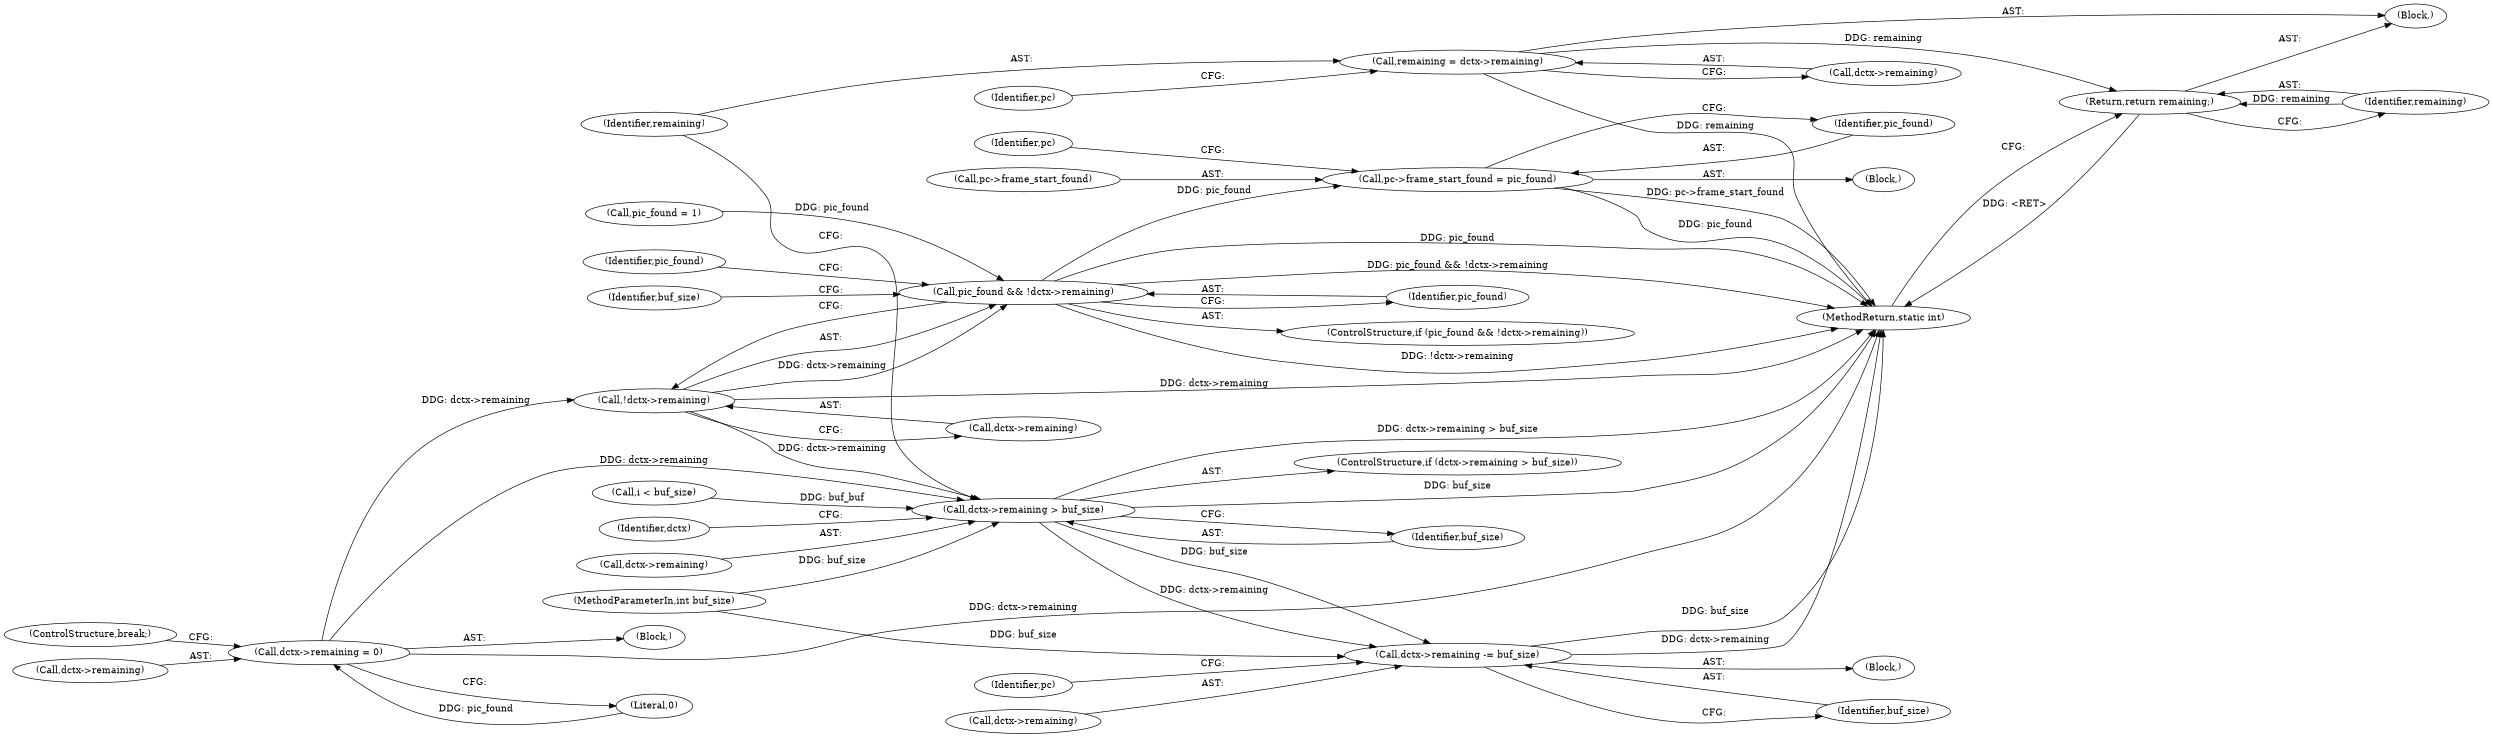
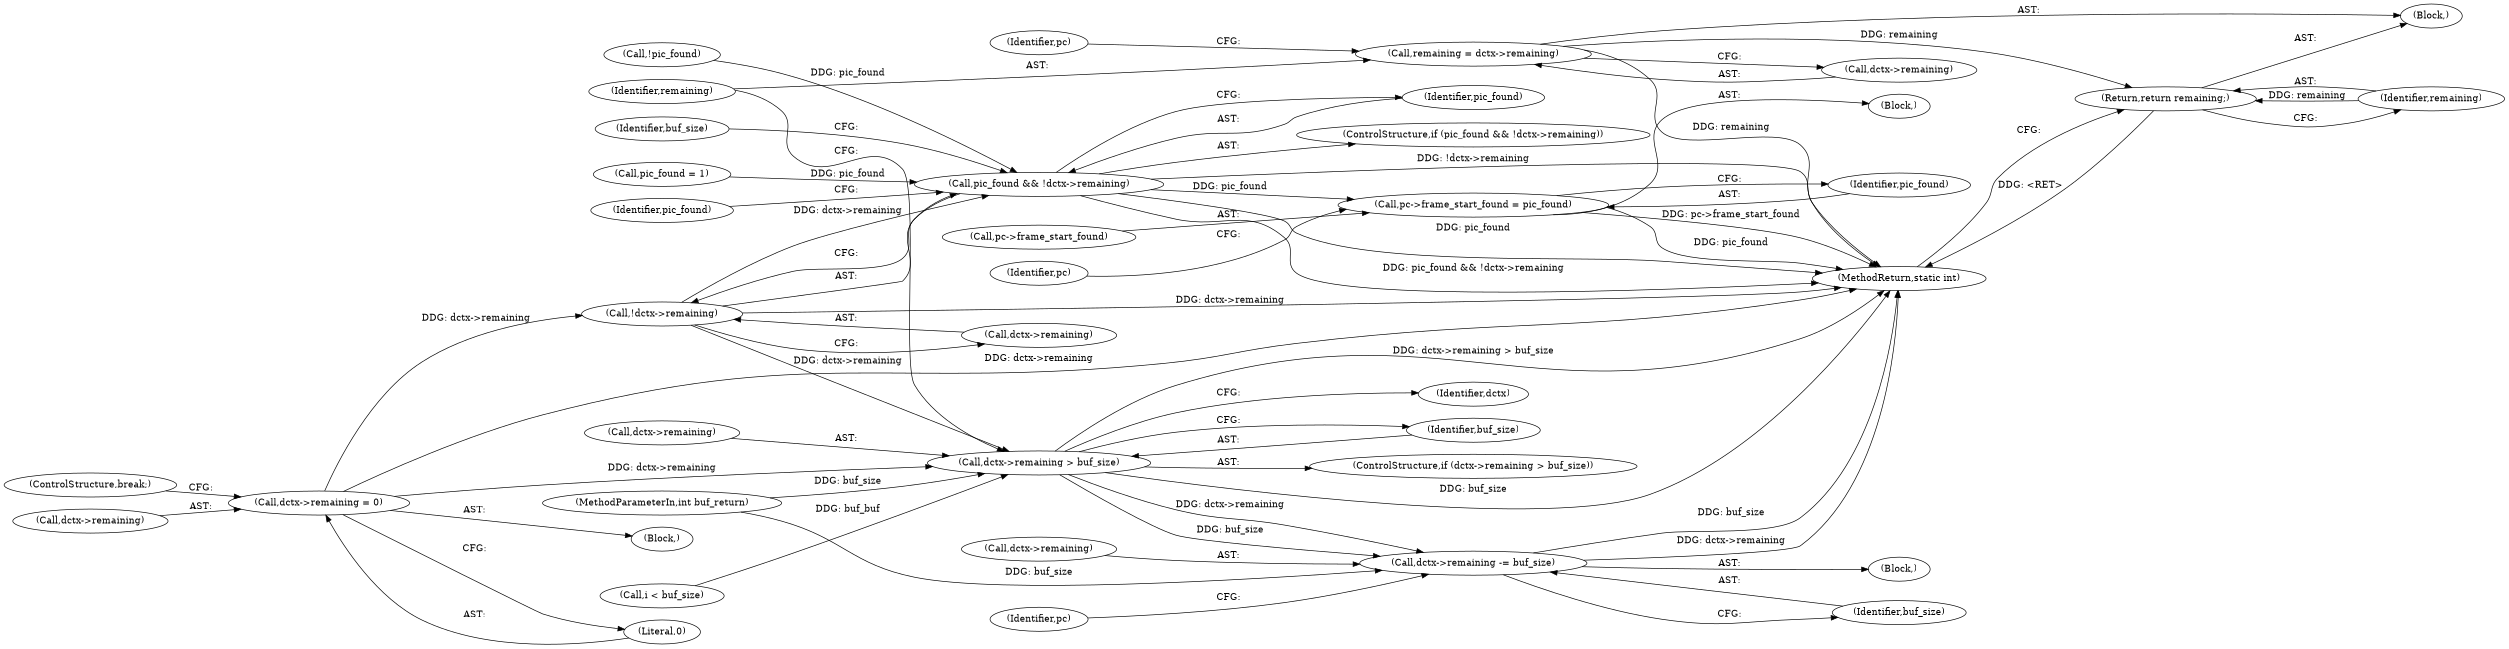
node "(Call,!pic_found)": added
edge "(Identifier,dctx)" -> "(Call,dctx->remaining > buf_size)": reversed
node "(MethodParameterIn,int buf_size)": label "(MethodParameterIn,int buf_size)" -> "(MethodParameterIn,int buf_return)"
edge "(Literal,0)" -> "(Call,dctx->remaining = 0)": label "DDG: pic_found" -> "AST: "
